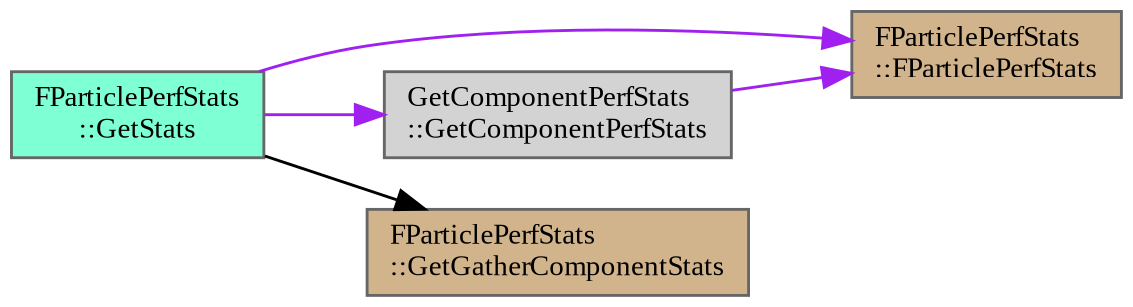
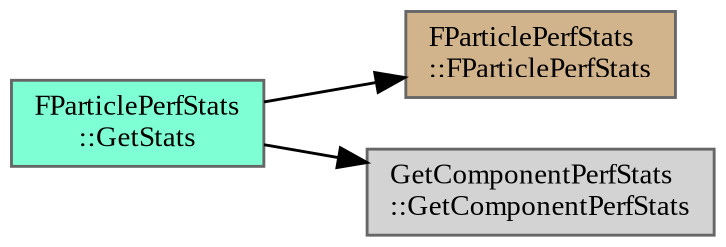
edge "FParticlePerfStats ::GetStats" -> "FParticlePerfStats ::FParticlePerfStats": color purple -> black
edge "GetComponentPerfStats ::GetComponentPerfStats" -> "FParticlePerfStats ::FParticlePerfStats": removed
edge "FParticlePerfStats ::GetStats" -> "GetComponentPerfStats ::GetComponentPerfStats": color purple -> black
node "FParticlePerfStats ::GetGatherComponentStats": removed
